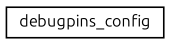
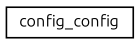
node "debugpins_config": label "debugpins_config" -> "config_config"
